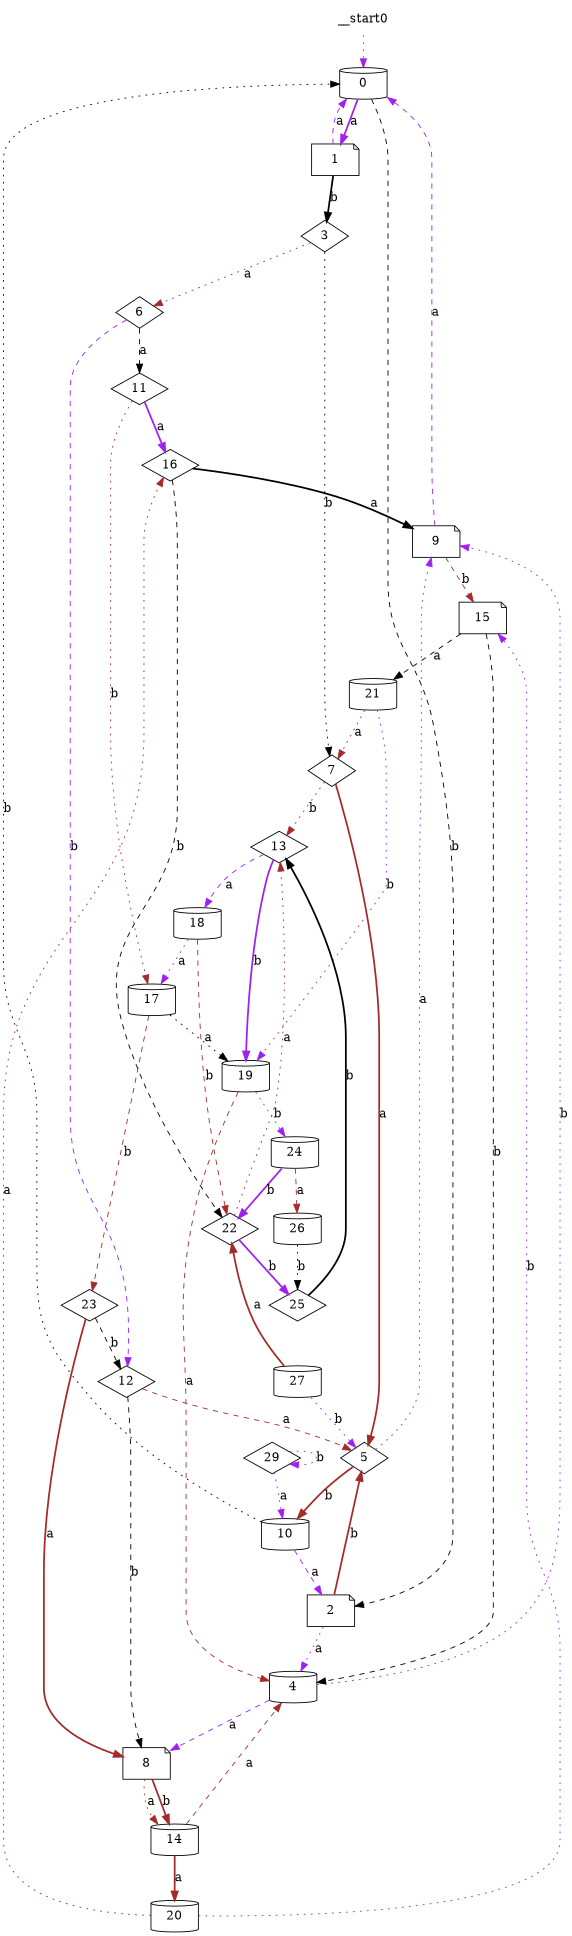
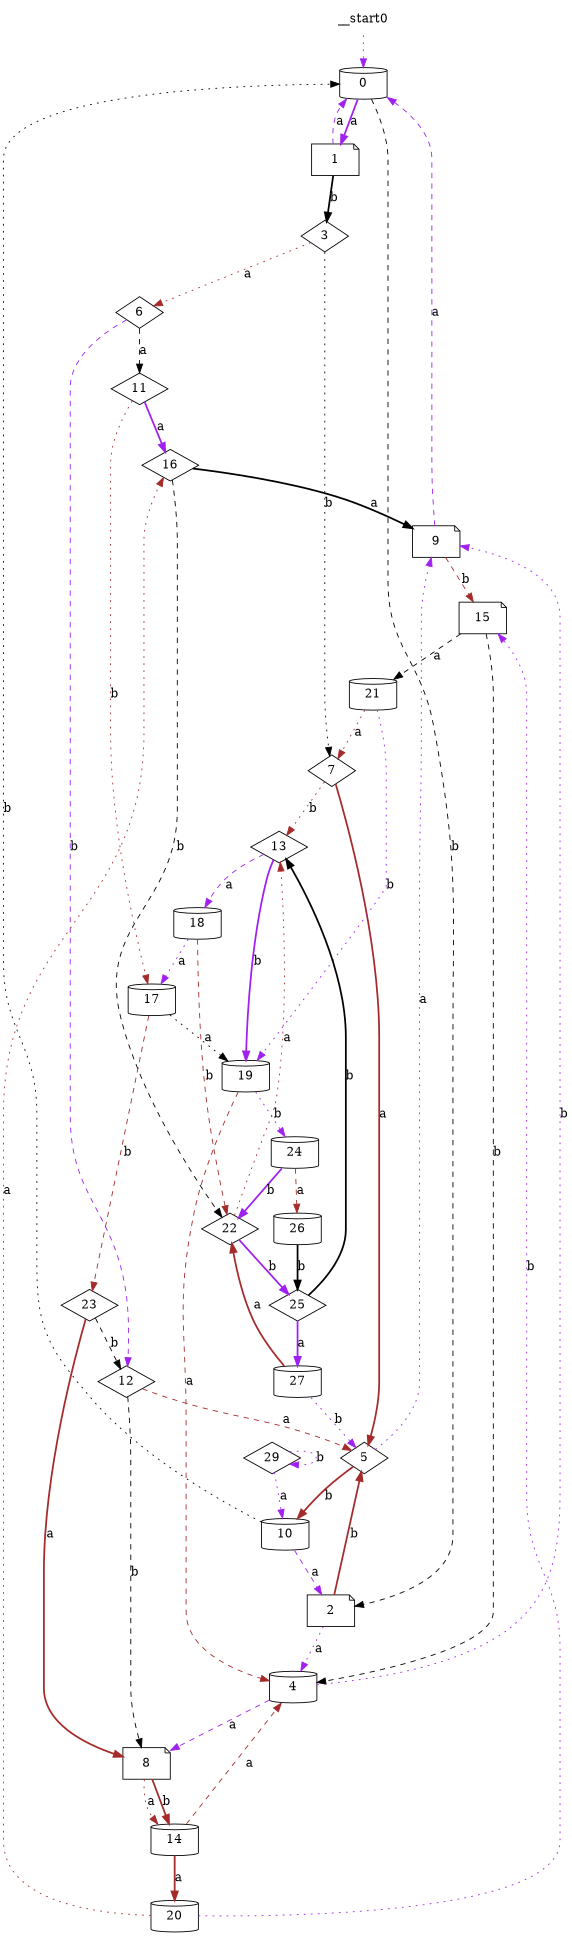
edge "26" -> "25": style dotted -> bold
edge "25" -> "27": added, label "a"
